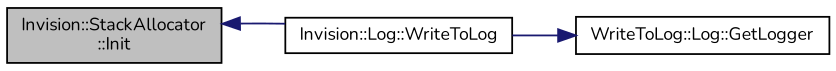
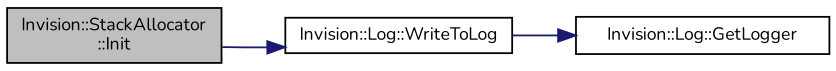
edge "Invision::Log::WriteToLog" -> "Invision::StackAllocator ::Init": reversed
node "WriteToLog::Log::GetLogger": label "WriteToLog::Log::GetLogger" -> "Invision::Log::GetLogger"
